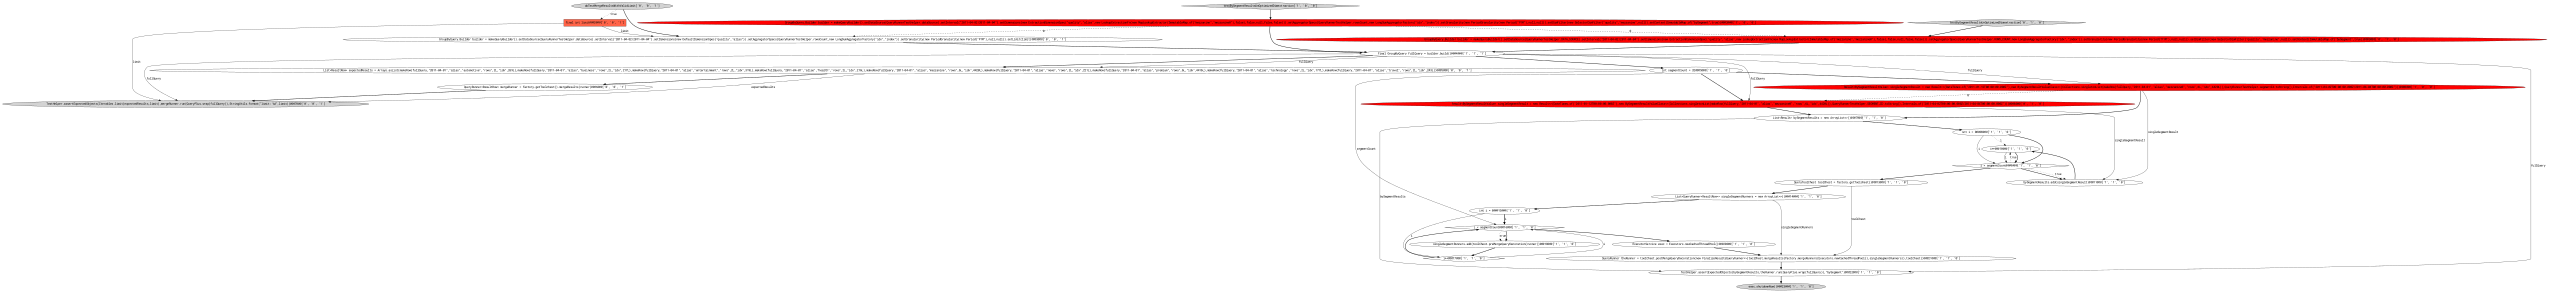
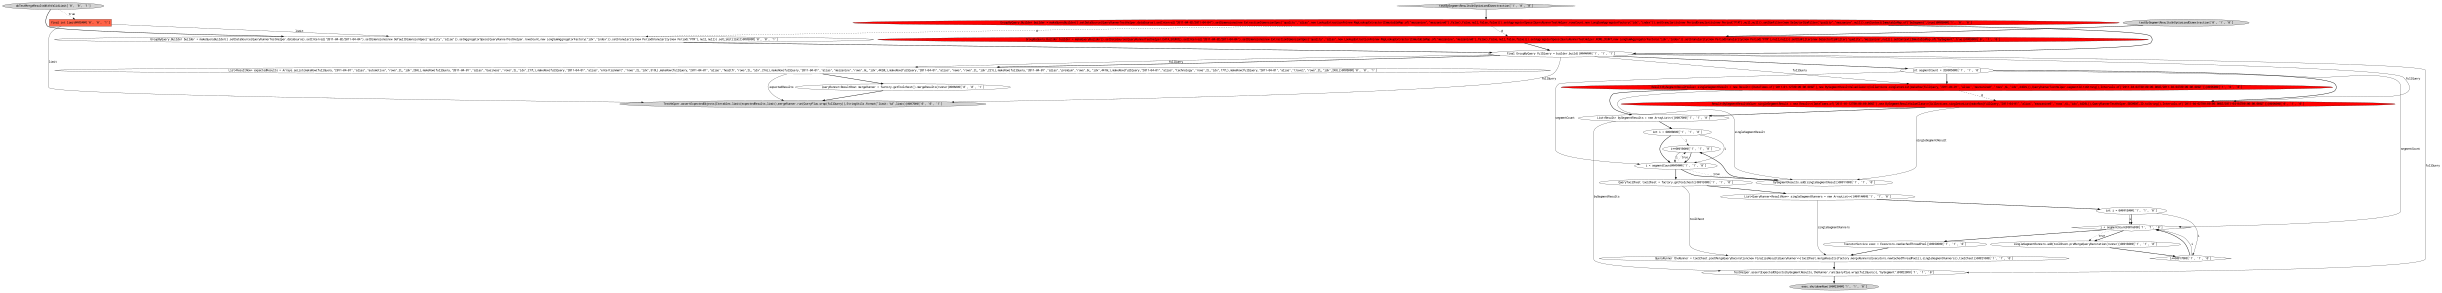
node "testBySegmentResultsUnOptimizedDimextraction['0', '1', '0']": shape diamond -> ellipse
edge "int segmentCount = 32@@@5@@@['1', '1', '0']" -> "i < segmentCount@@@9@@@['1', '1', '0']": added, label "segmentCount"
node "i < segmentCount@@@9@@@['1', '1', '0']": shape diamond -> ellipse
